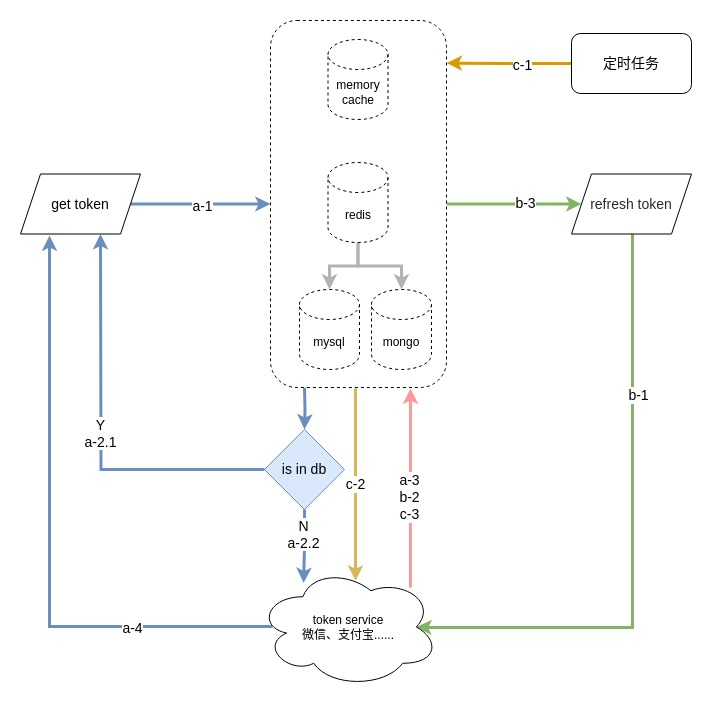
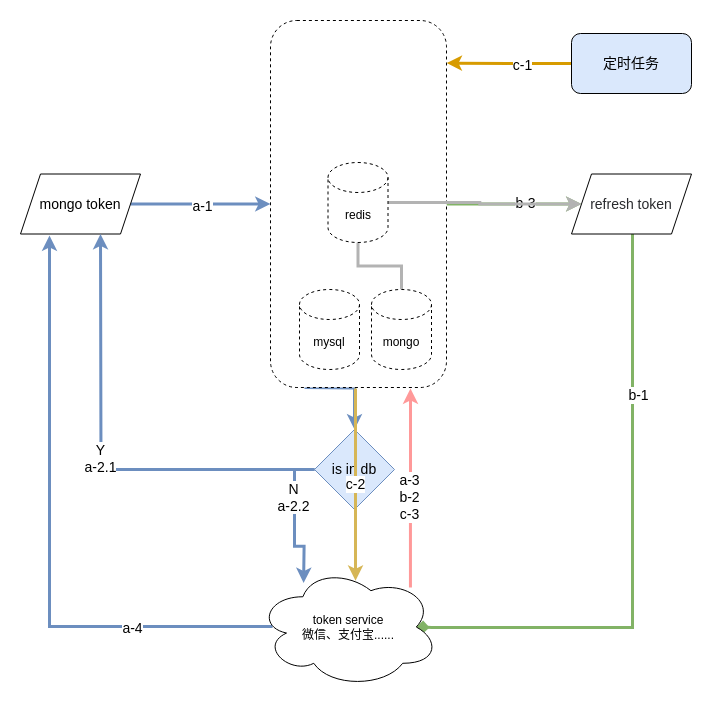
node "定时任务": fillcolor #ffffff -> #dae8fc
node "memory cache": removed
node "get token": label "get token" -> "mongo token"
edge "redis" -> "mysql": now "redis" -> "refresh token"
edge "redis" -> "mongo": arrowhead classic -> none
node "is in db": moved (305, 470) -> (355, 470)
edge "refresh token" -> "token service 微信、支付宝......": arrowhead classic -> diamond
